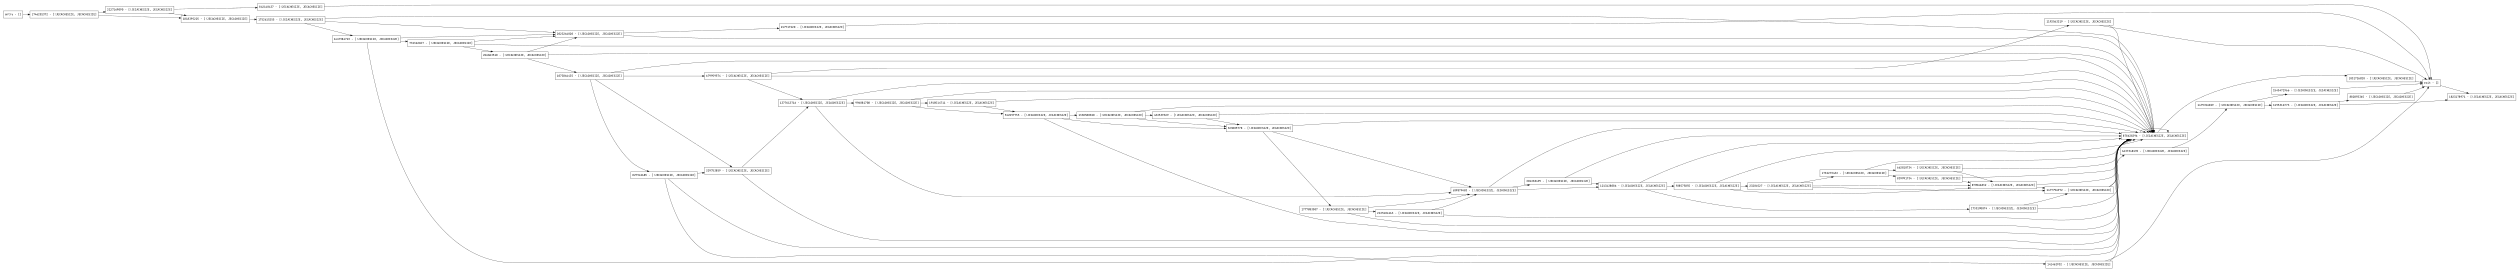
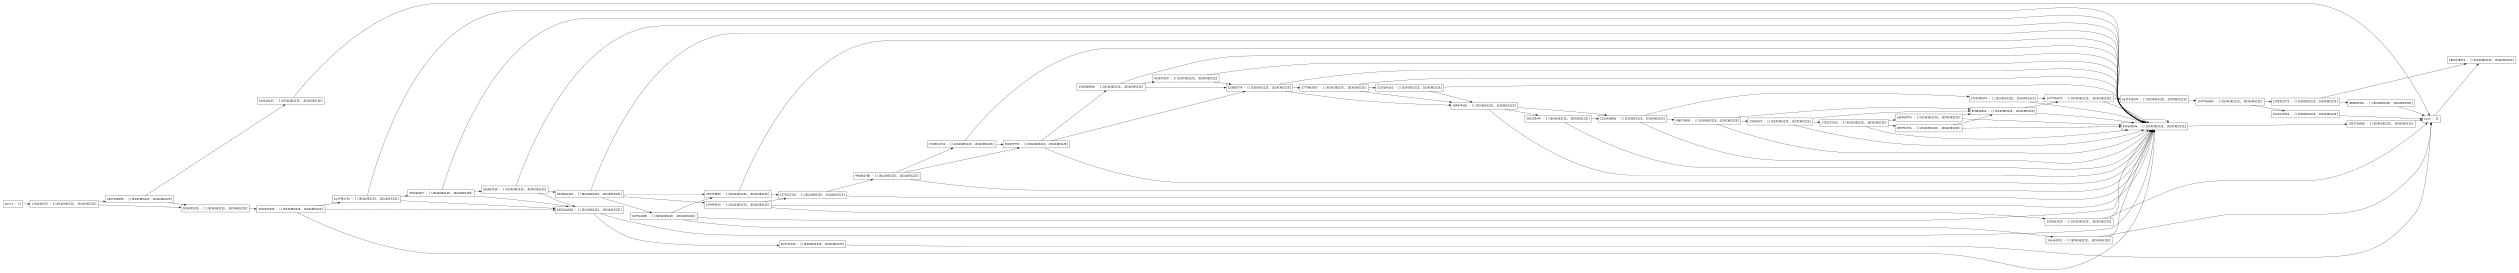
edge "23284527 - [!JECACHESIZE, JECACHESIZE]" -> "1477796972 - [!JECACHESIZE, JECACHESIZE]": now "23284527 - [!JECACHESIZE, JECACHESIZE]" -> "878638396 - [!JECACHESIZE, JECACHESIZE]"
edge "1377613716 - [!JECACHESIZE, JECACHESIZE]" -> "689879483 - [!JECACHESIZE, JECACHESIZE]": removed
